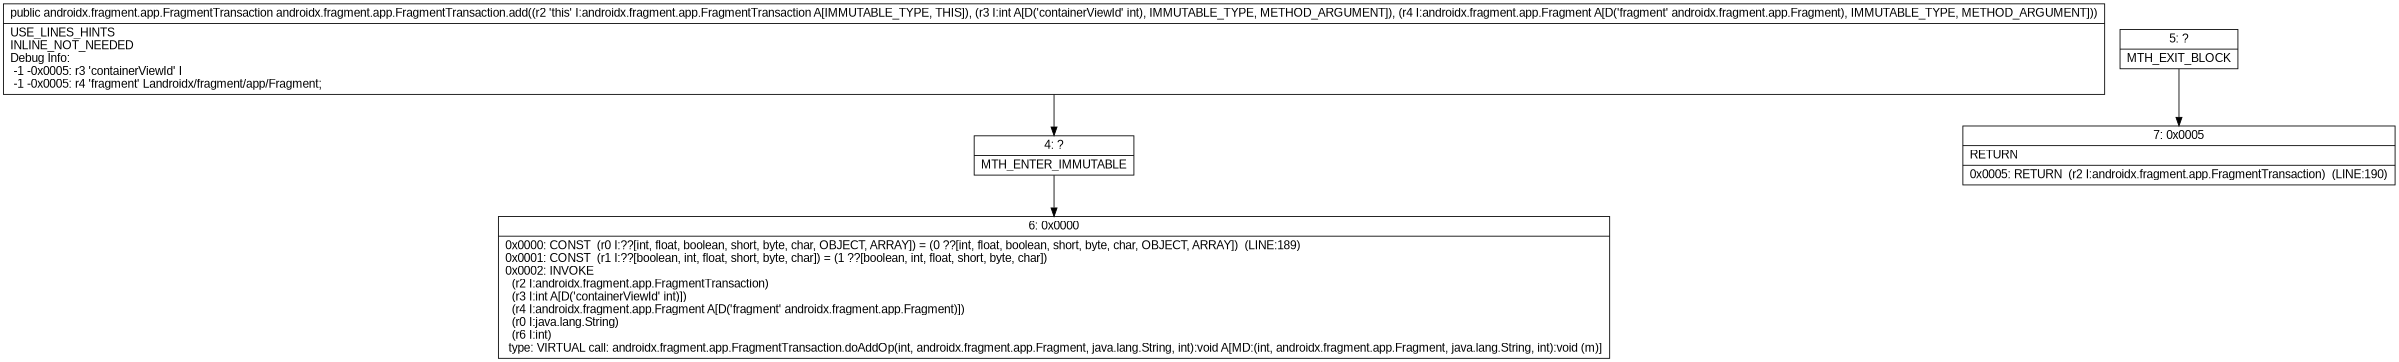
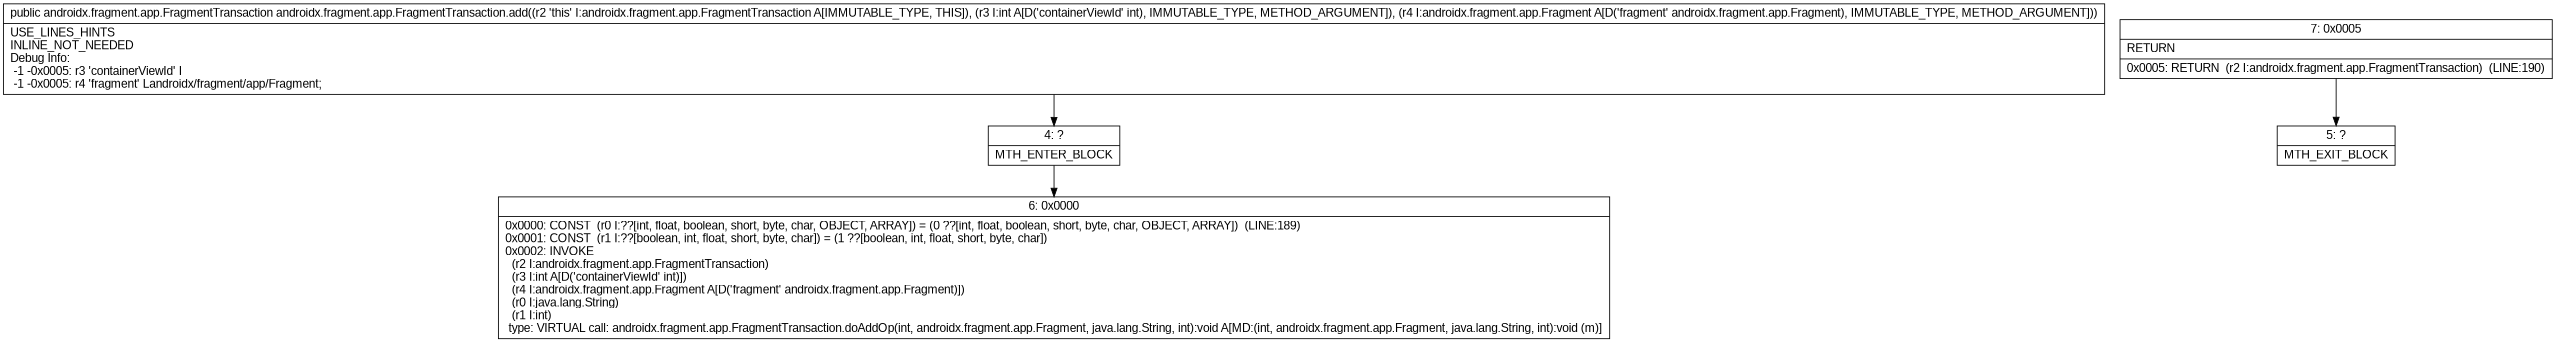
edge "5: ?" -> "7: 0x0005": reversed
node "4: ?": text "MTH_ENTER_IMMUTABLE" -> "MTH_ENTER_BLOCK"
node "6: 0x0000": text "(r6 I:int)" -> "(r1 I:int)"
